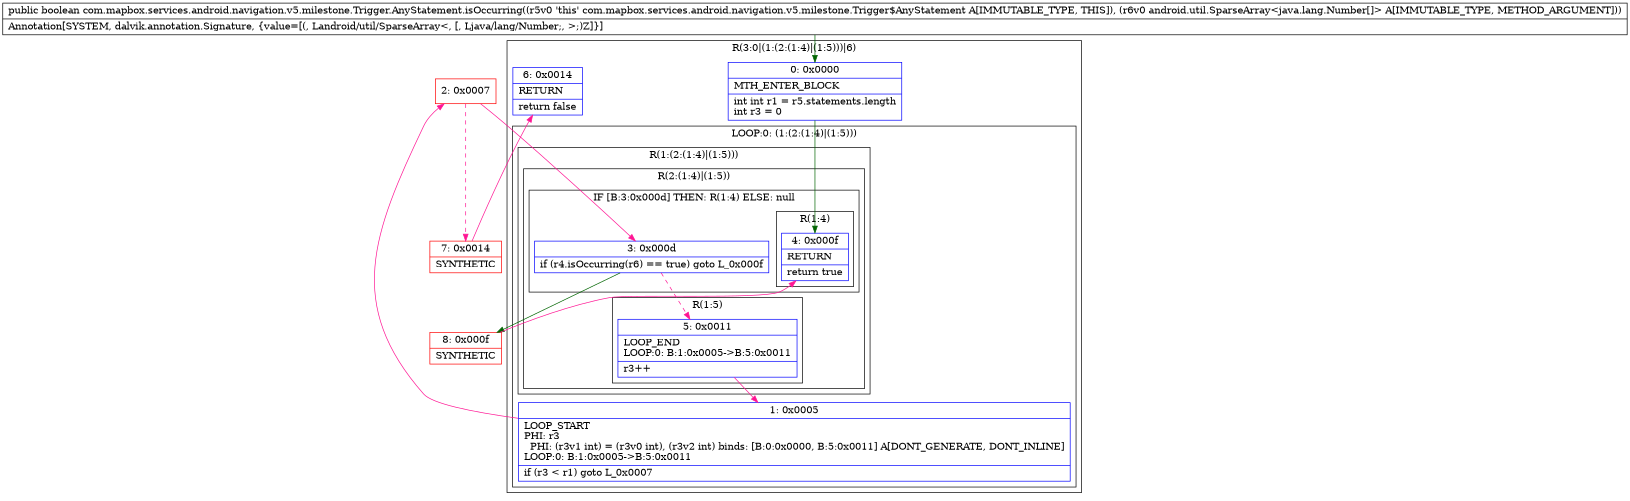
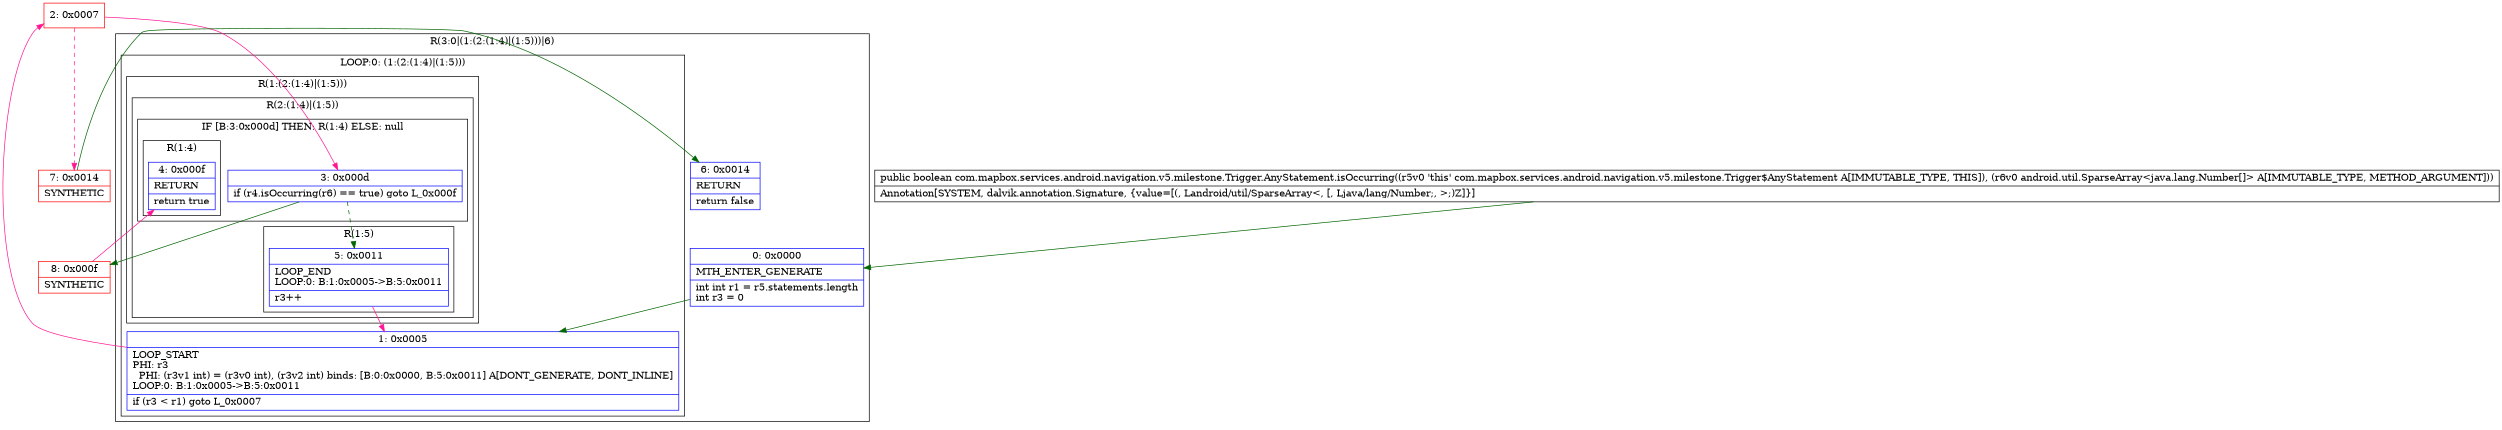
node "0: 0x0000": text "MTH_ENTER_BLOCK" -> "MTH_ENTER_GENERATE"
edge "0: 0x0000" -> "4: 0x000f": now "0: 0x0000" -> "1: 0x0005"
edge "7: 0x0014" -> "6: 0x0014": color deeppink -> darkgreen
edge "3: 0x000d" -> "5: 0x0011": color deeppink -> darkgreen
